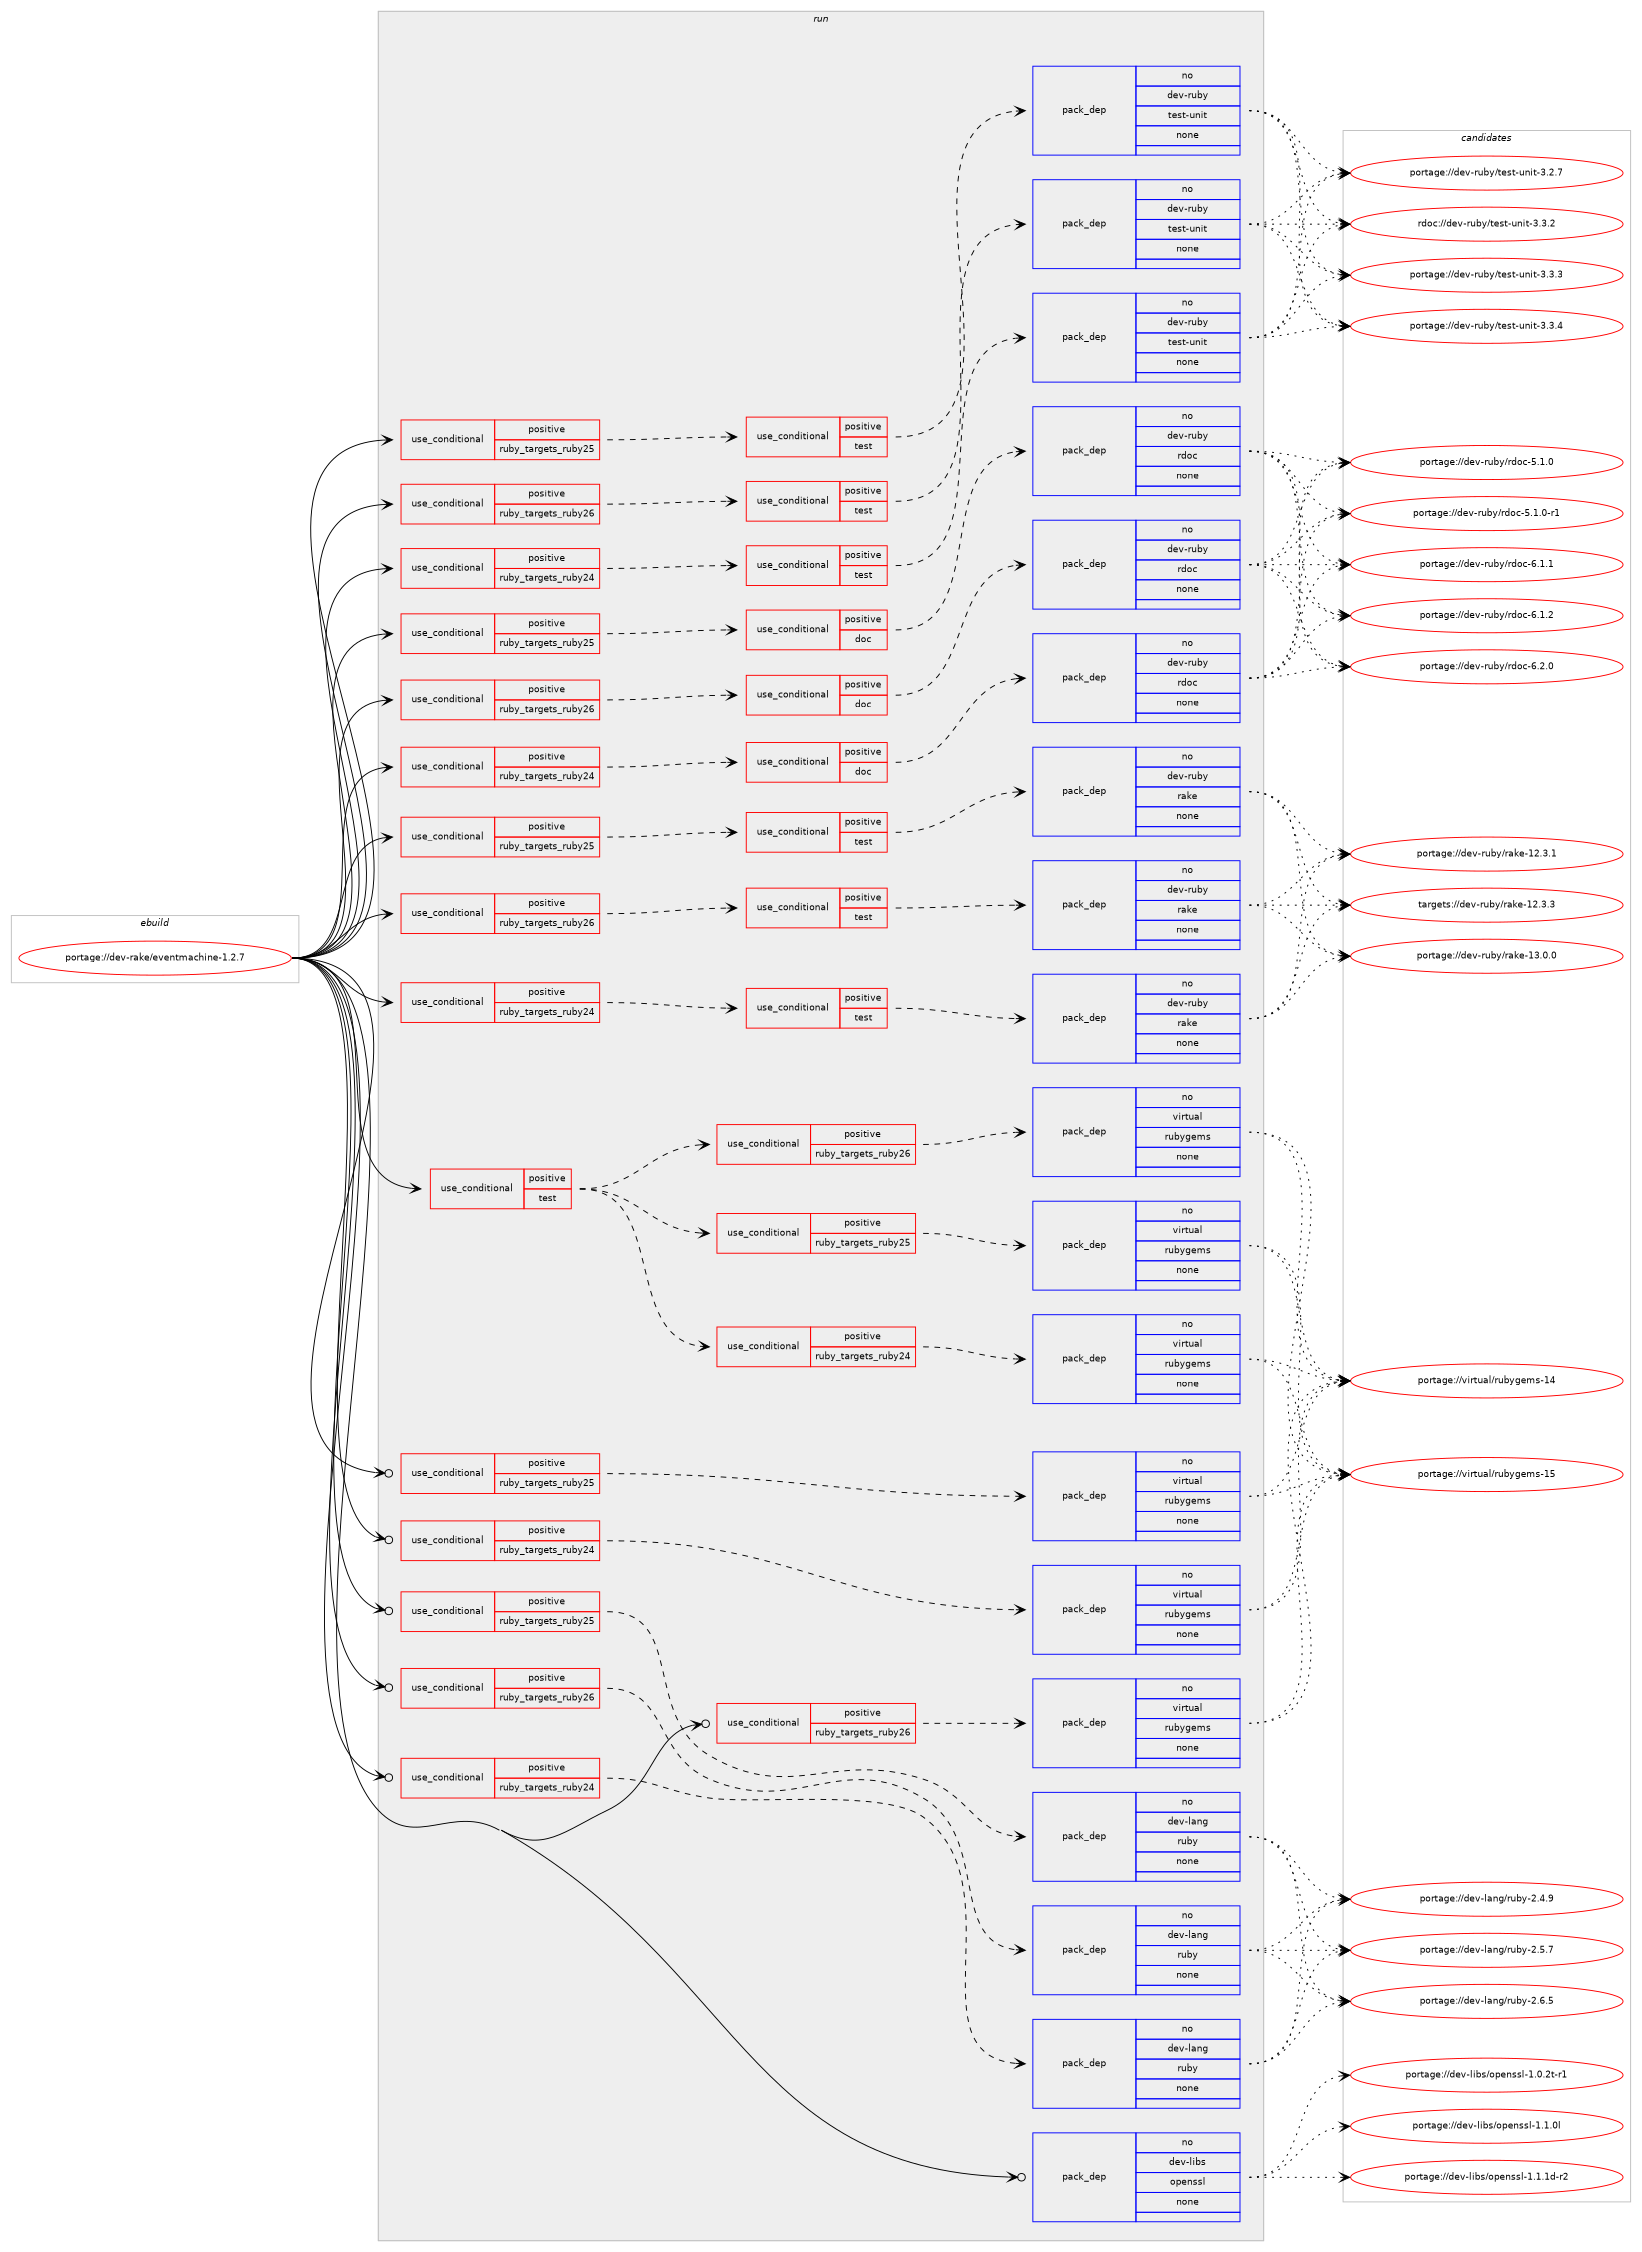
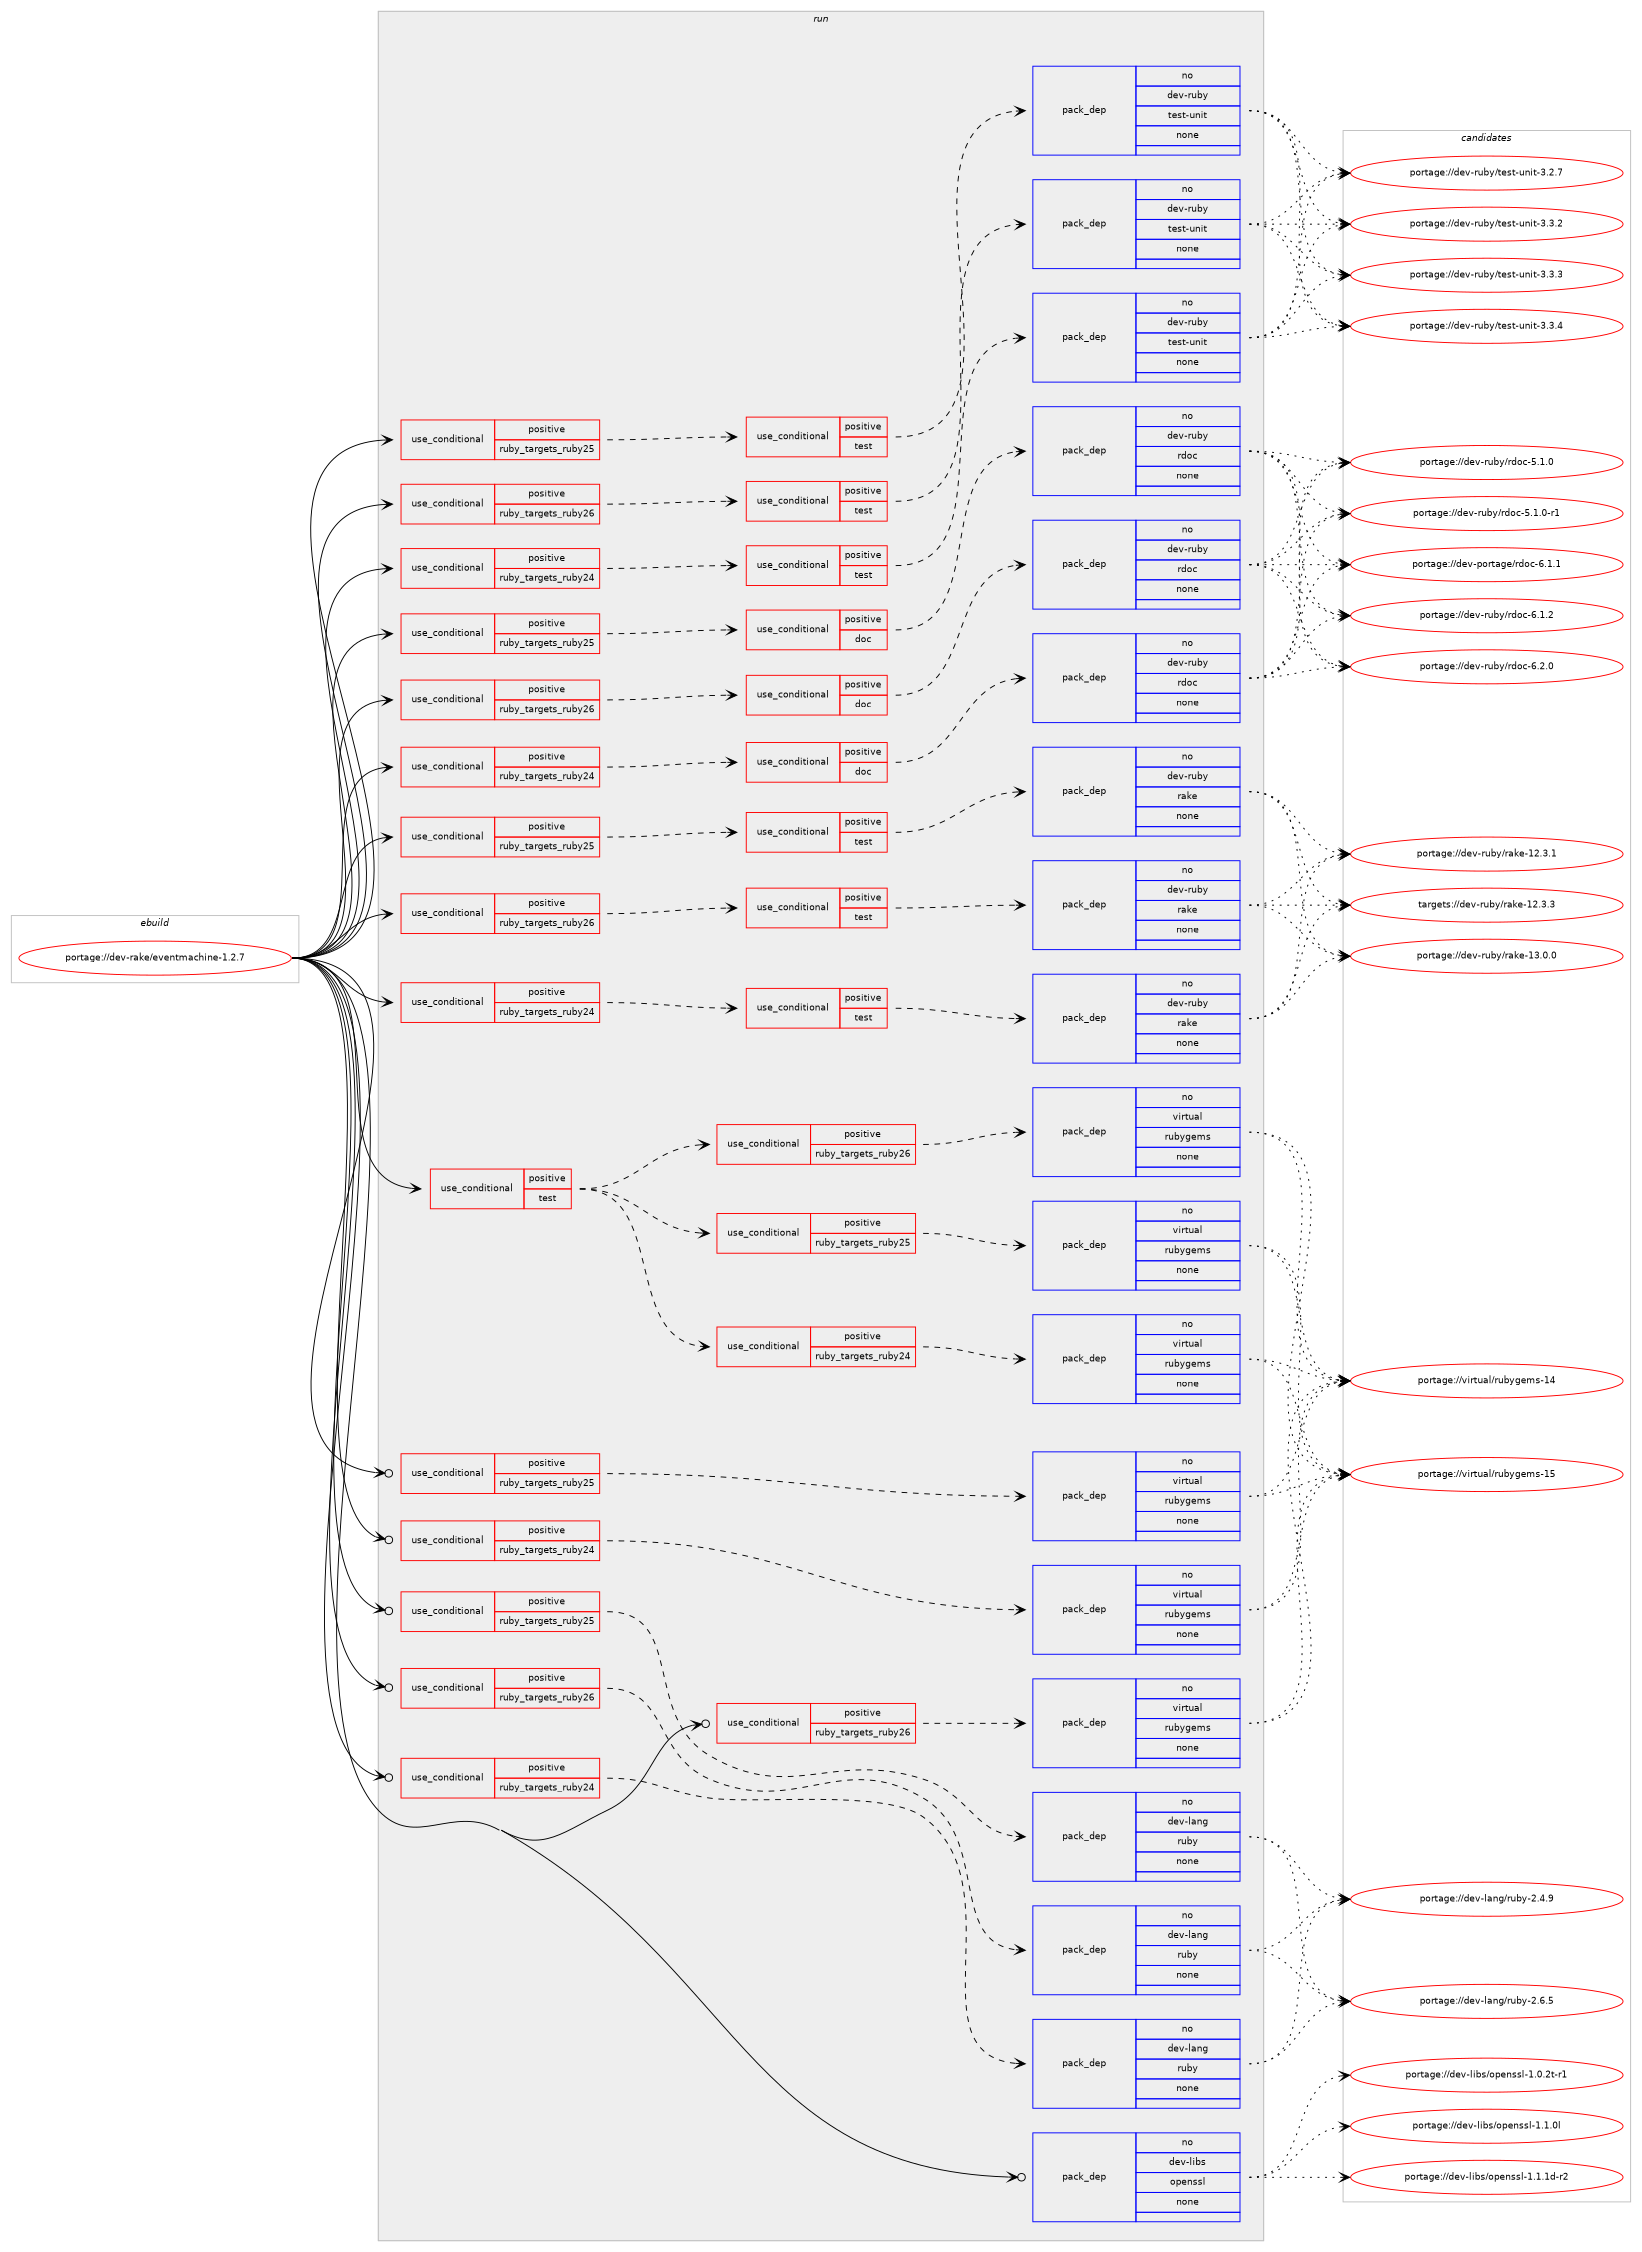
node "rdoc://dev-ruby/test-unit-3.3.2": label "rdoc://dev-ruby/test-unit-3.3.2" -> "portage://dev-ruby/test-unit-3.3.2"
node "portage://dev-ruby/rdoc-6.1.1": label "portage://dev-ruby/rdoc-6.1.1" -> "portage://dev-portage/rdoc-6.1.1"
node "portage://dev-lang/ruby-2.5.7": removed
